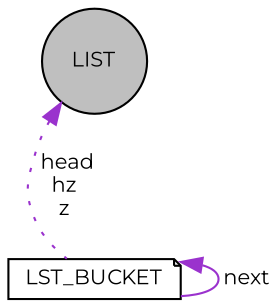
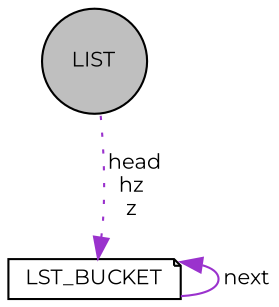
edge "LST_BUCKET" -> "LIST": reversed
